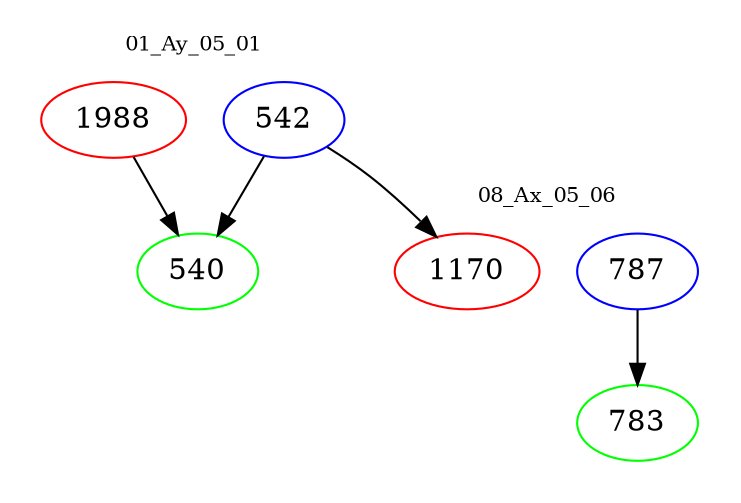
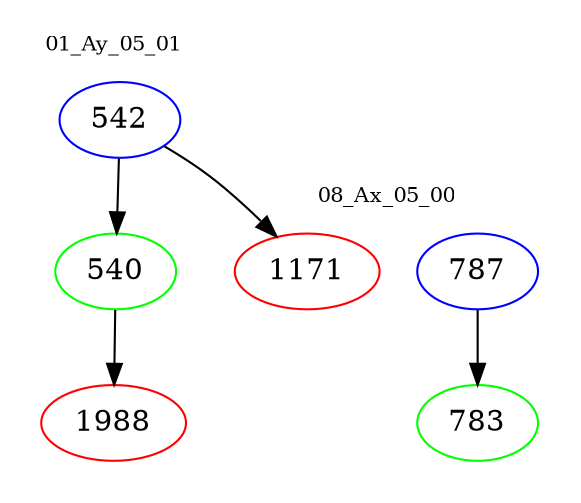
edge "1988" -> "540": reversed
cluster "08_Ax_05_06": label "08_Ax_05_06" -> "08_Ax_05_00"
node "1170": label "1170" -> "1171"
